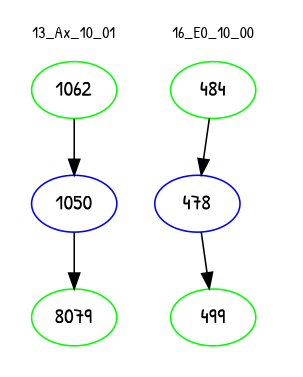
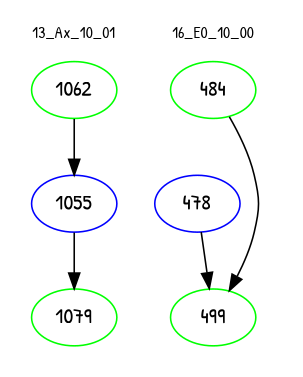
edge "484" -> "478": now "484" -> "499"
node "1050": label "1050" -> "1055"
node "8079": label "8079" -> "1079"
